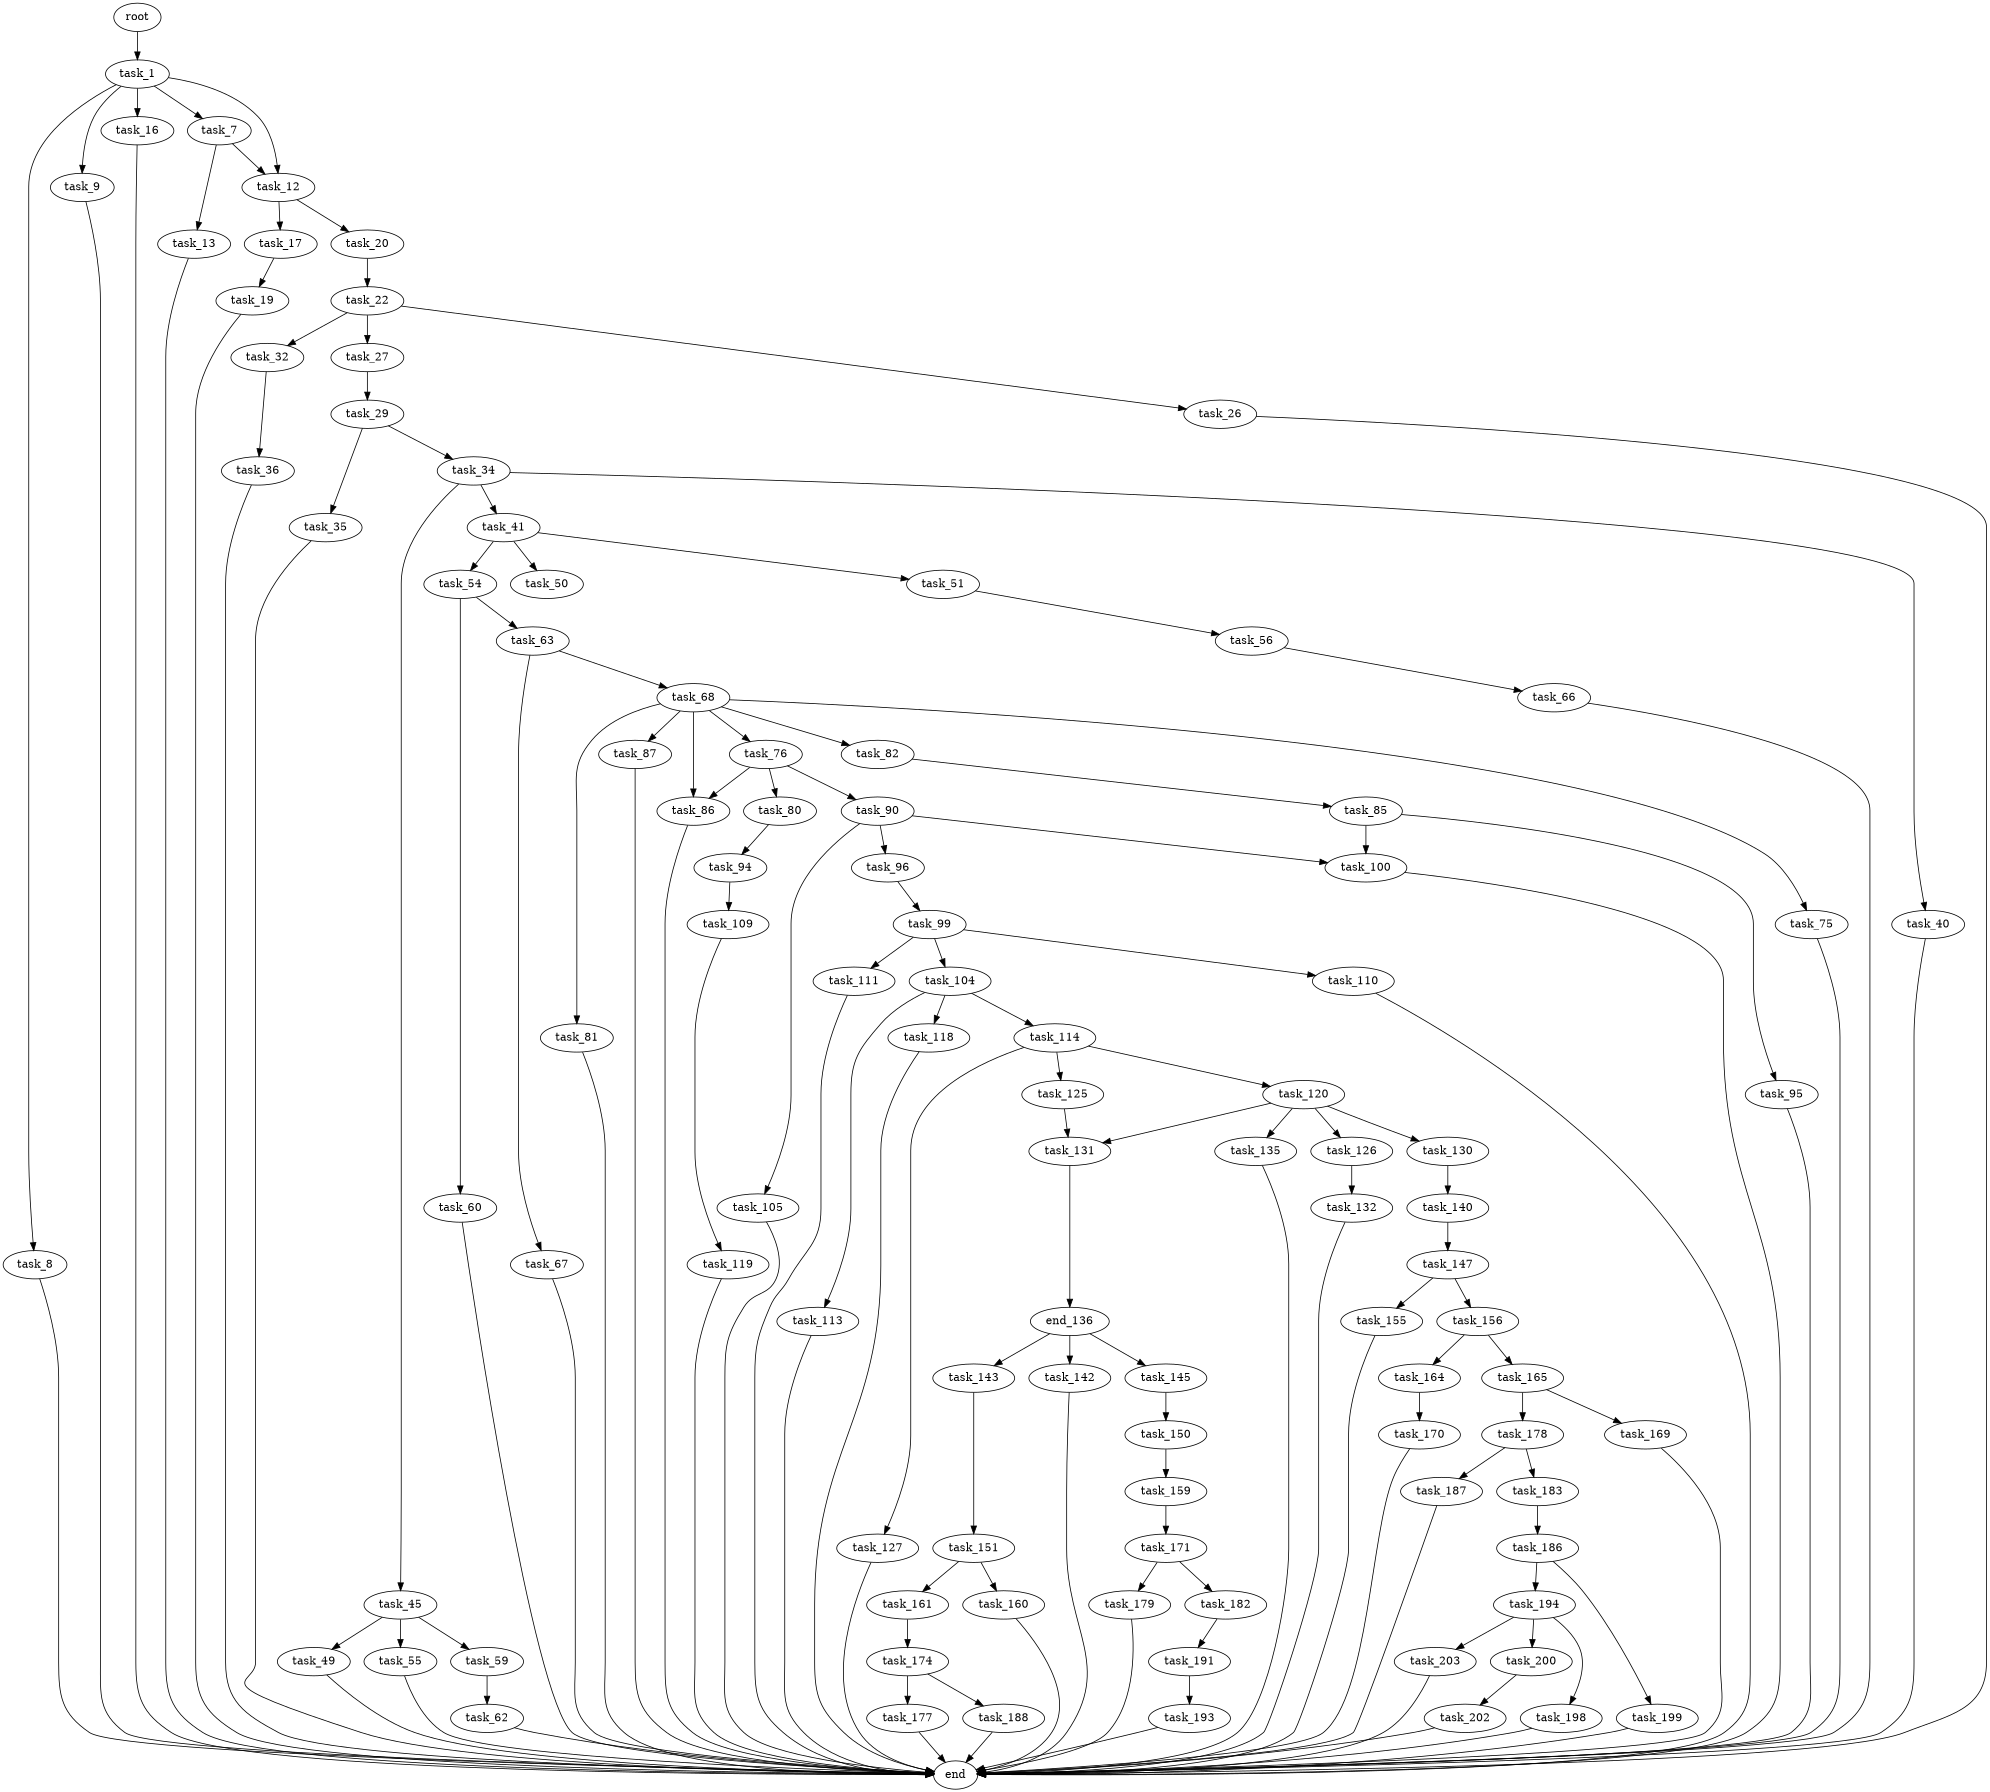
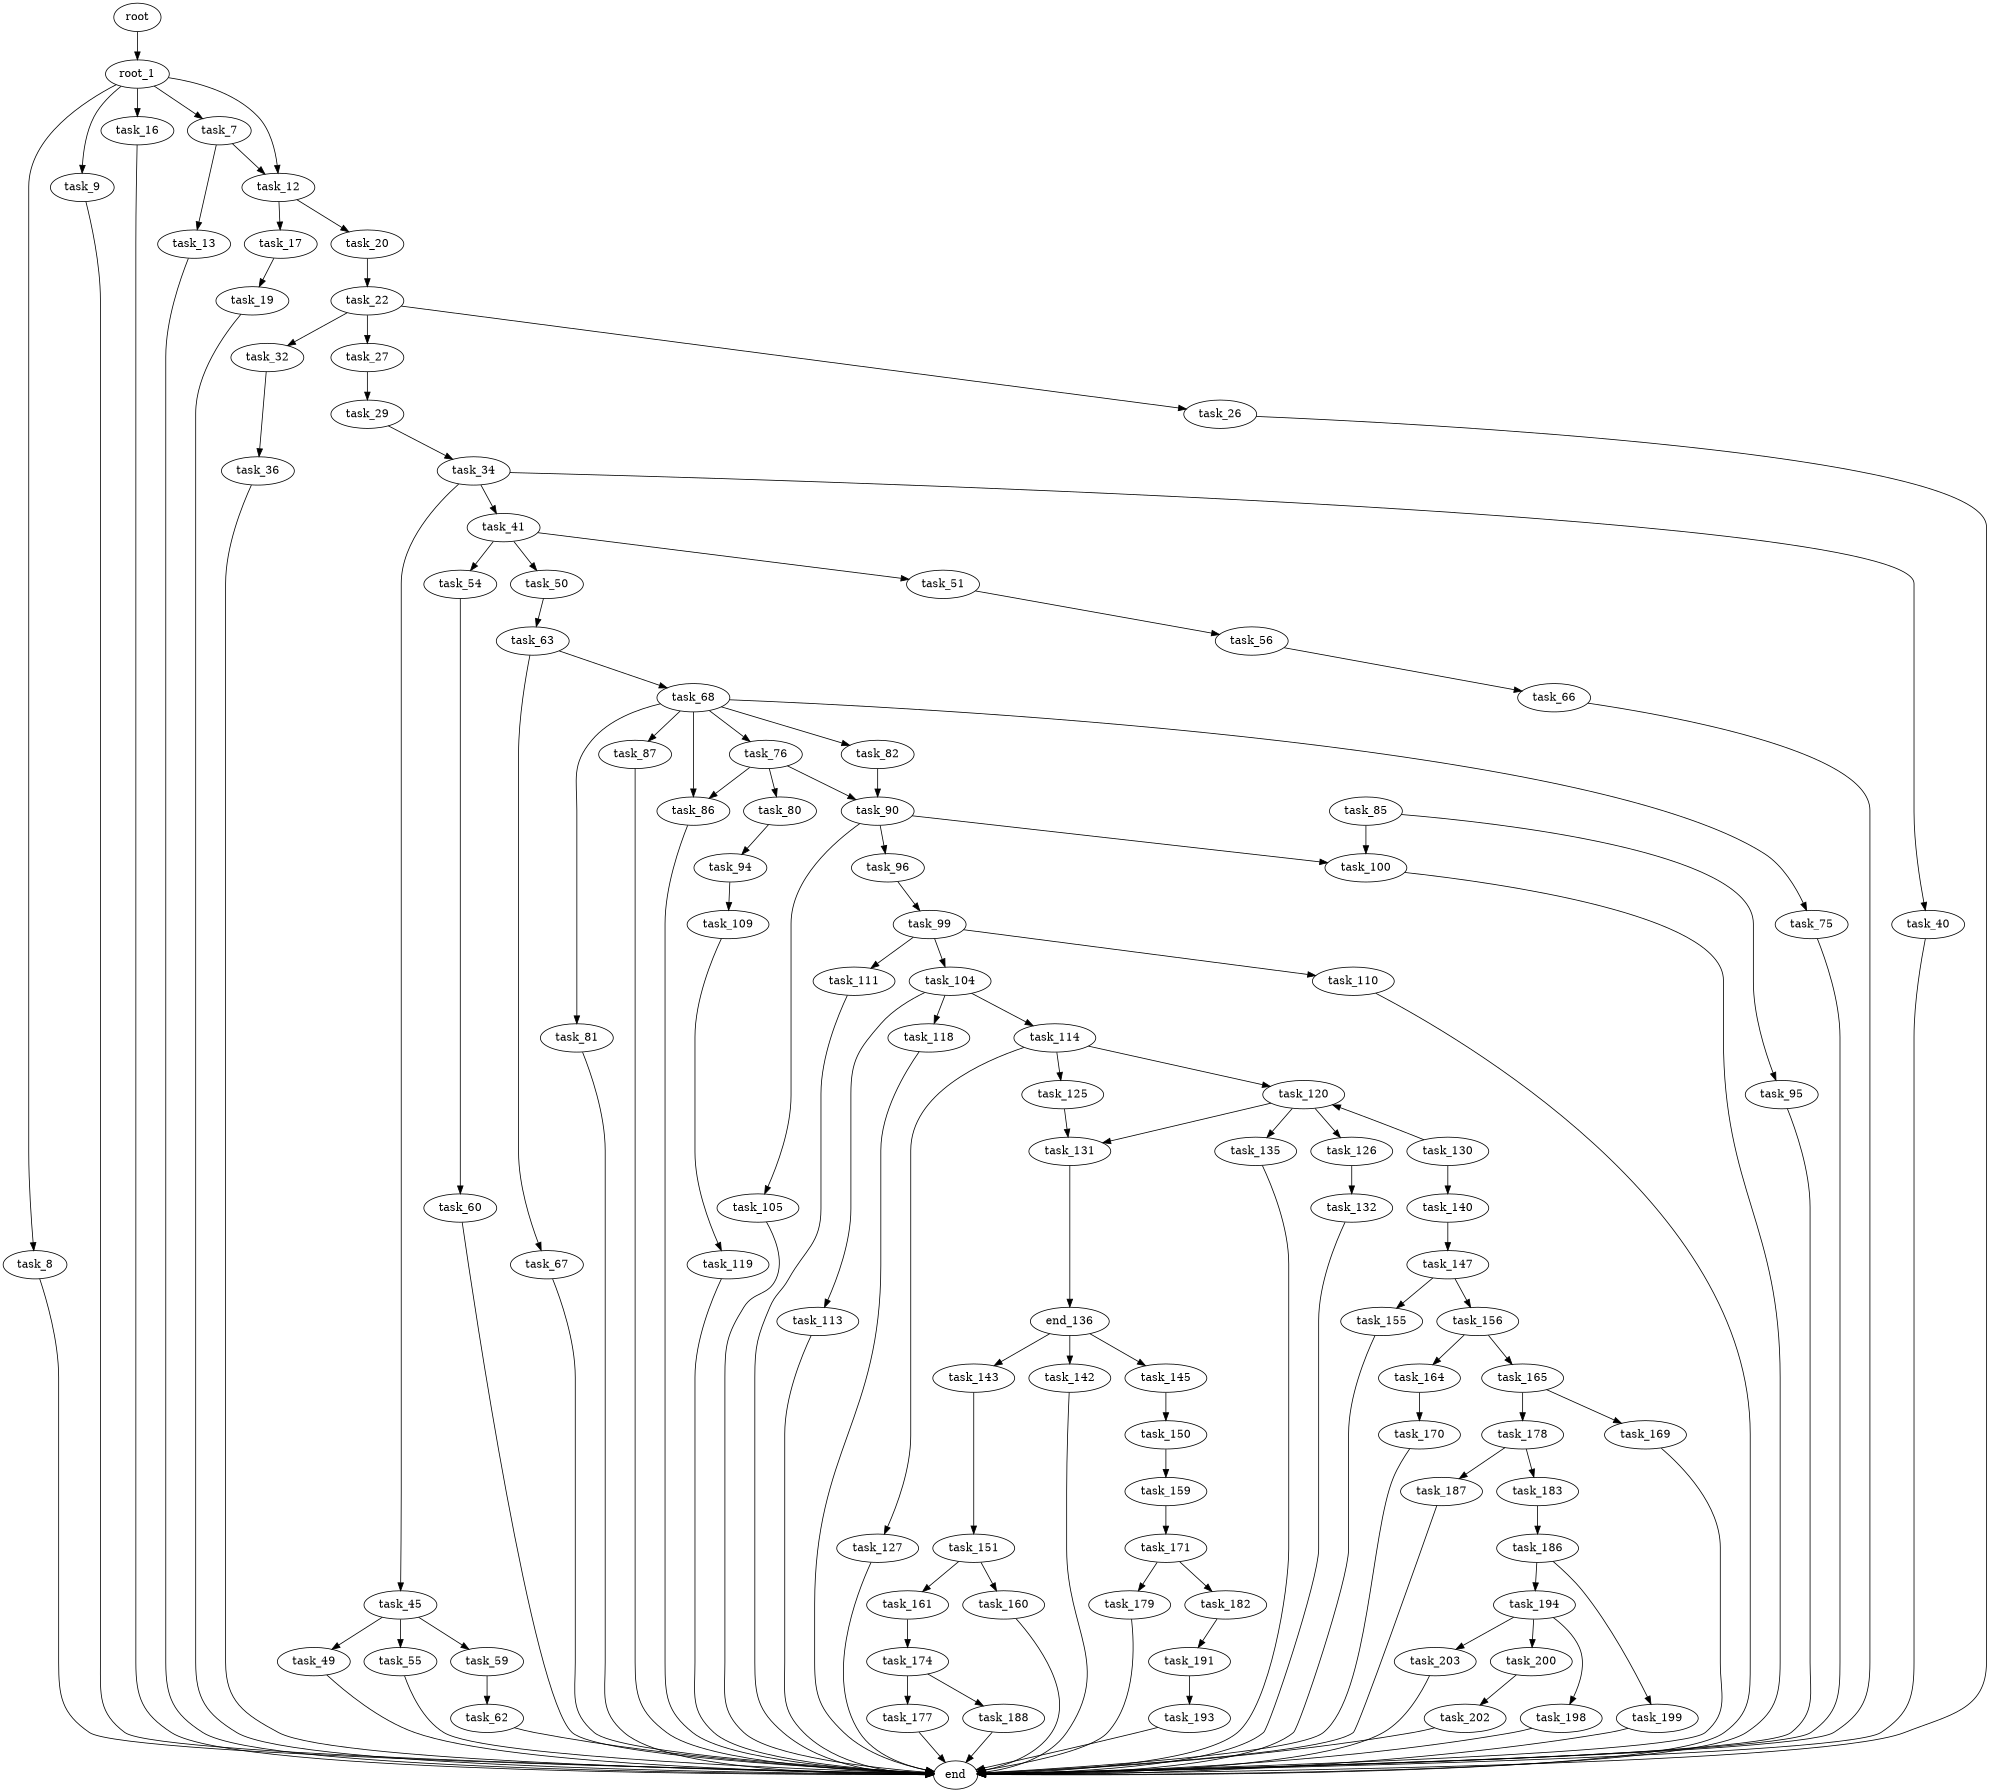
node "task_1": label "task_1" -> "root_1"
node "task_35": removed
edge "task_54" -> "task_63": now "task_50" -> "task_63"
edge "task_82" -> "task_85": now "task_82" -> "task_90"
edge "task_120" -> "task_130": reversed
